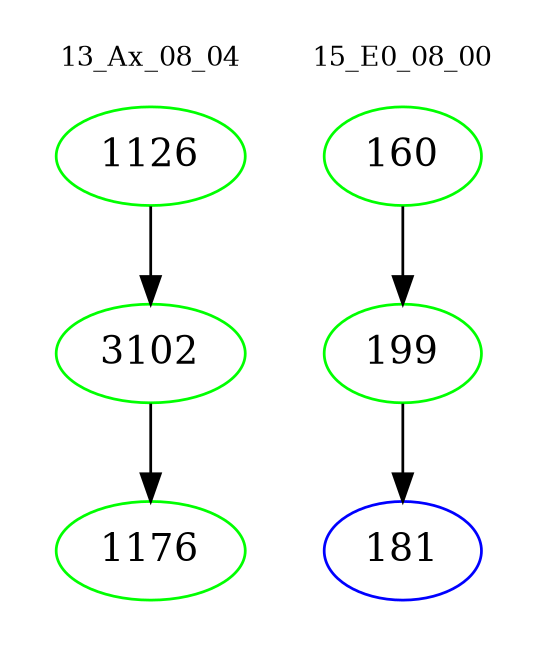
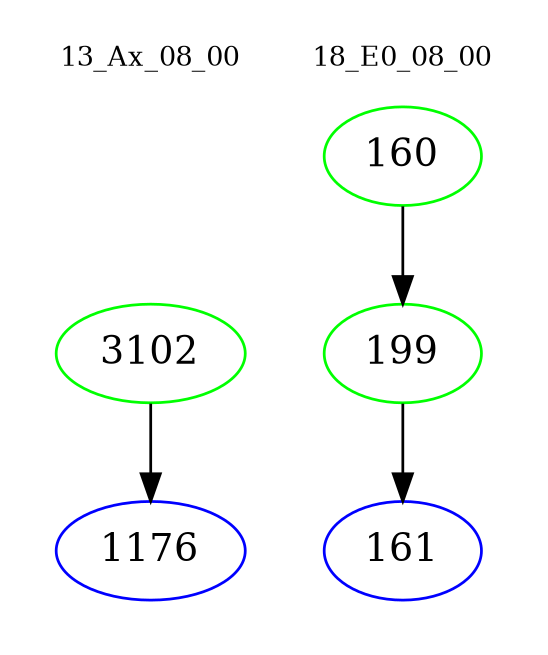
cluster "13_Ax_08_04": label "13_Ax_08_04" -> "13_Ax_08_00"
cluster "15_E0_08_00": label "15_E0_08_00" -> "18_E0_08_00"
node "1126": removed
node "1176": color green -> blue
node "181": label "181" -> "161"
